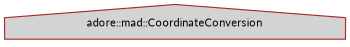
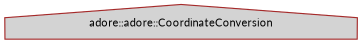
node "adore::mad::CoordinateConversion": label "adore::mad::CoordinateConversion" -> "adore::adore::CoordinateConversion"
